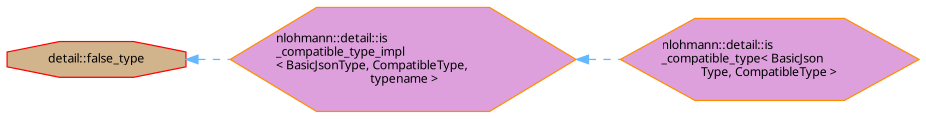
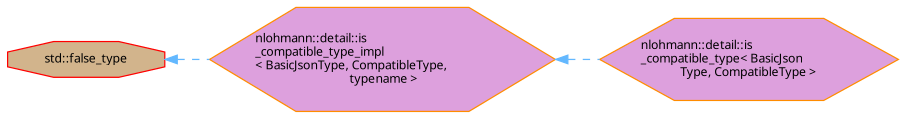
node "detail::false_type": label "detail::false_type" -> "std::false_type"
